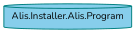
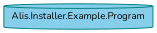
node "Alis.Installer.Alis.Program": label "Alis.Installer.Alis.Program" -> "Alis.Installer.Example.Program"
